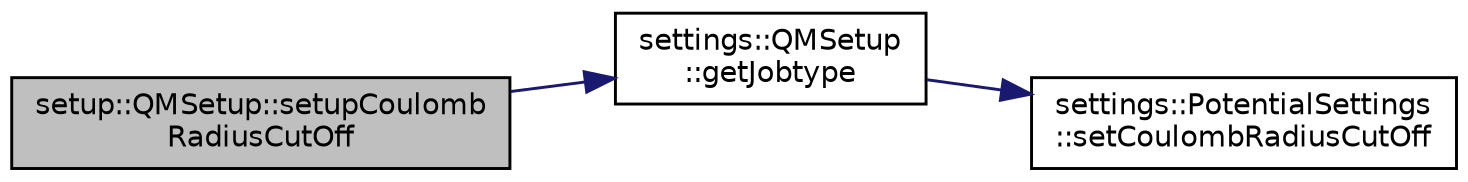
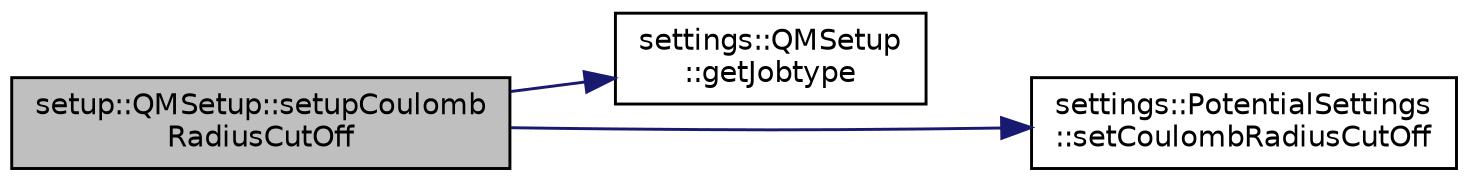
edge "settings::QMSetup ::getJobtype" -> "settings::PotentialSettings ::setCoulombRadiusCutOff": now "setup::QMSetup::setupCoulomb RadiusCutOff" -> "settings::PotentialSettings ::setCoulombRadiusCutOff"
